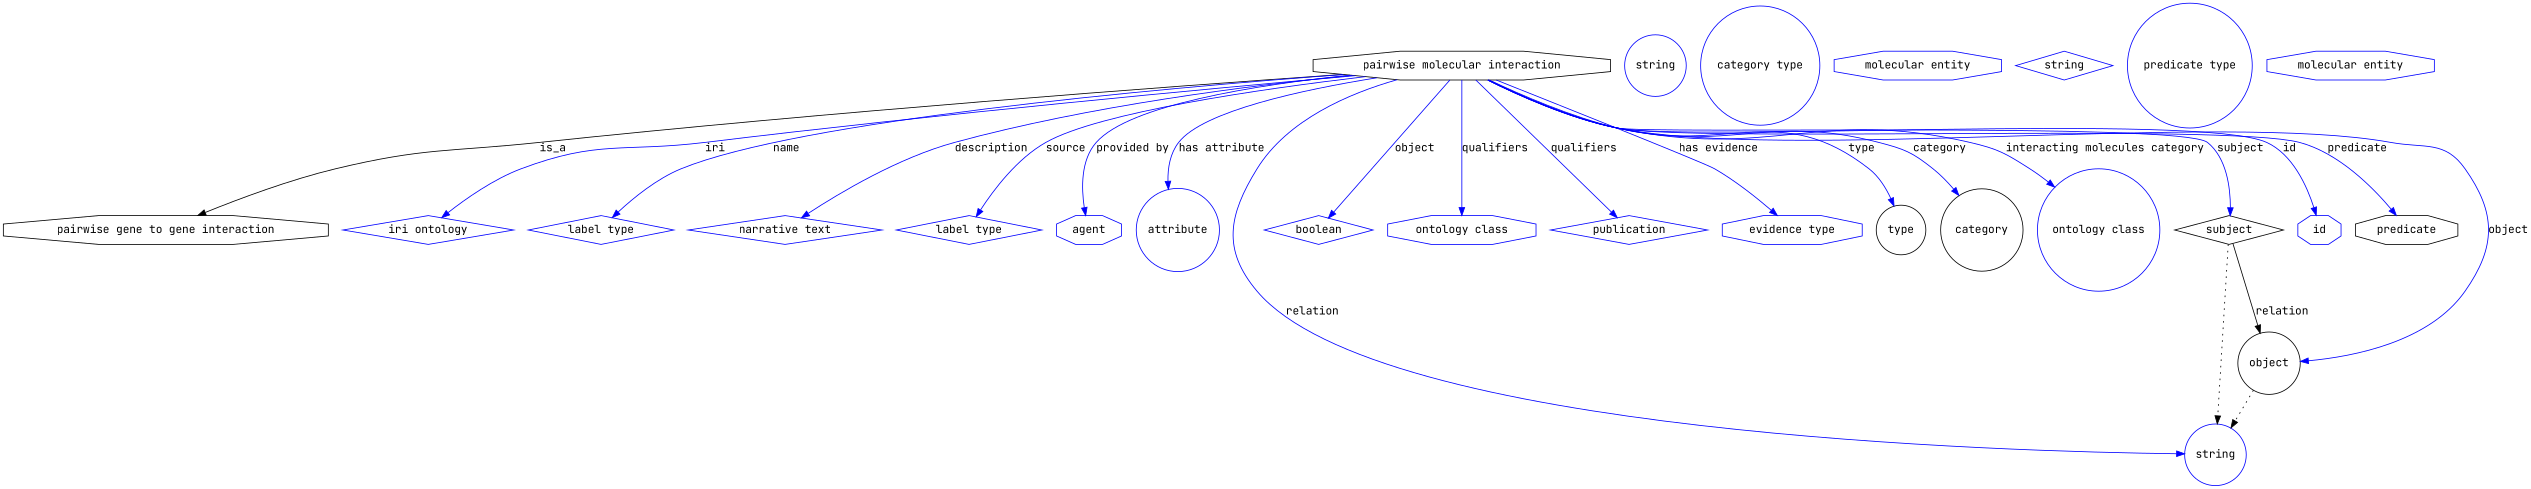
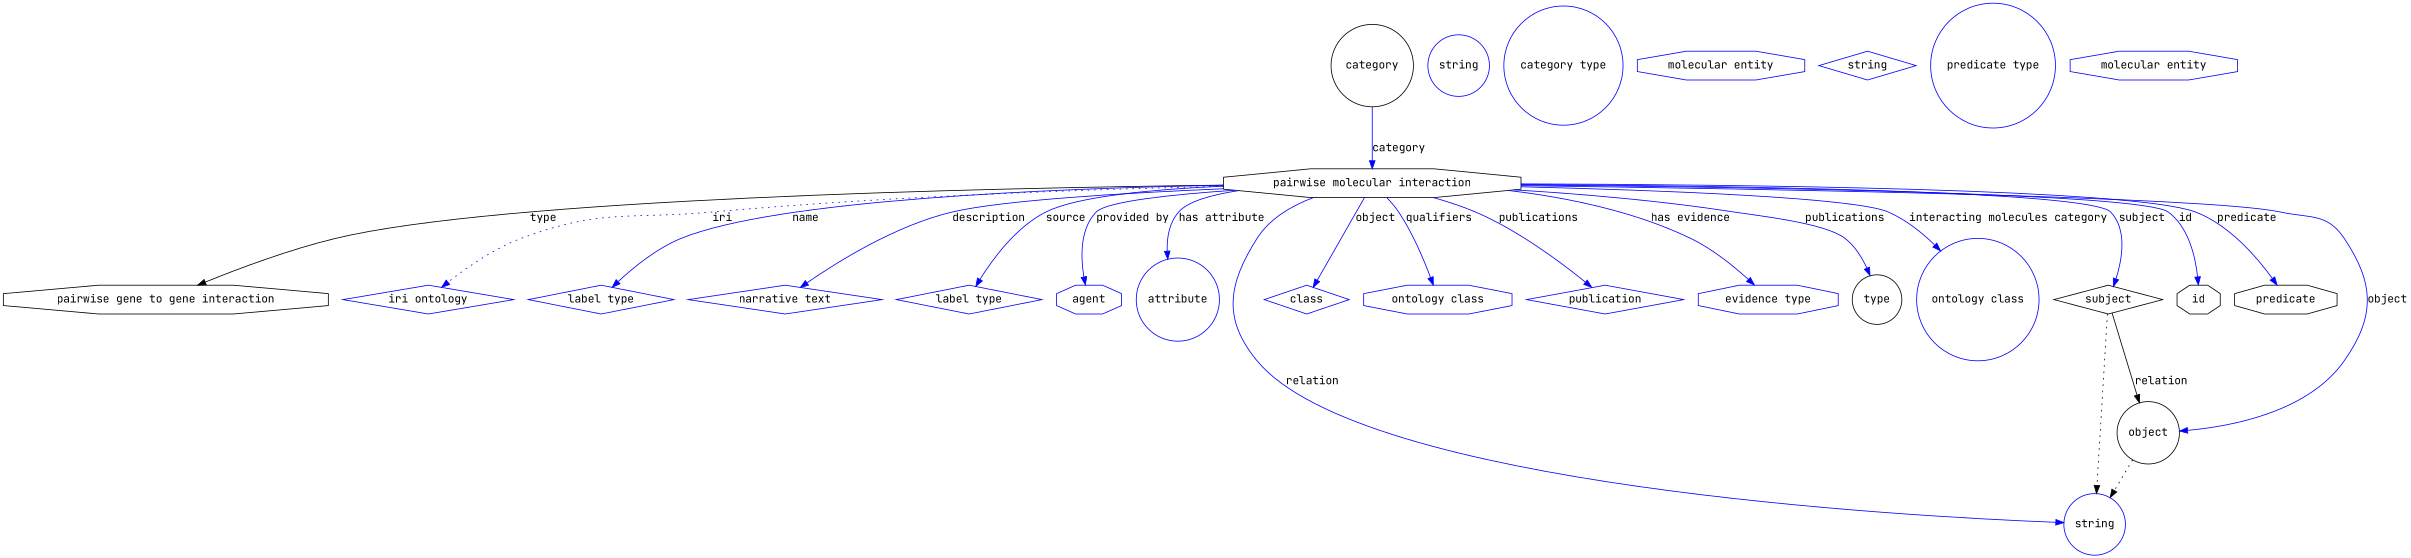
edge "pairwise molecular interaction" -> "iri ontology": style solid -> dotted
edge "pairwise molecular interaction" -> "category": reversed
edge "pairwise molecular interaction" -> "pairwise gene to gene interaction": label "is_a" -> "type"
edge "pairwise molecular interaction" -> "publication": label "qualifiers" -> "publications"
edge "pairwise molecular interaction" -> "type": label "type" -> "publications"
node "boolean": label "boolean" -> "class"
node "id": color blue -> black
